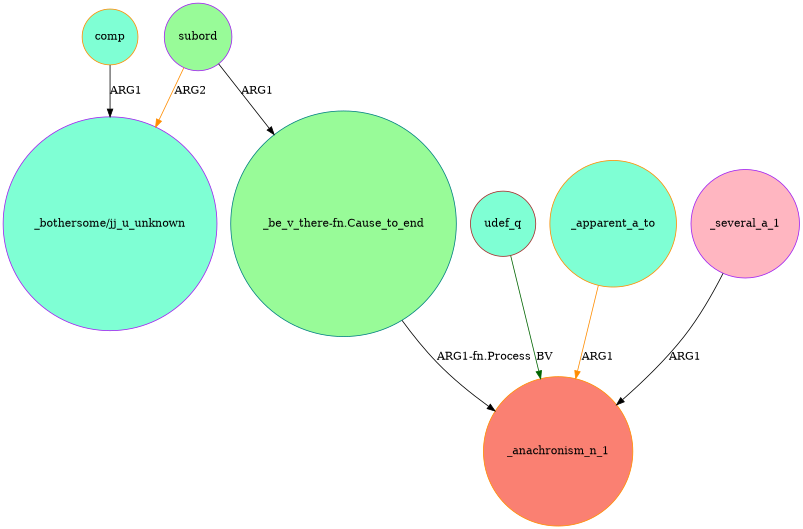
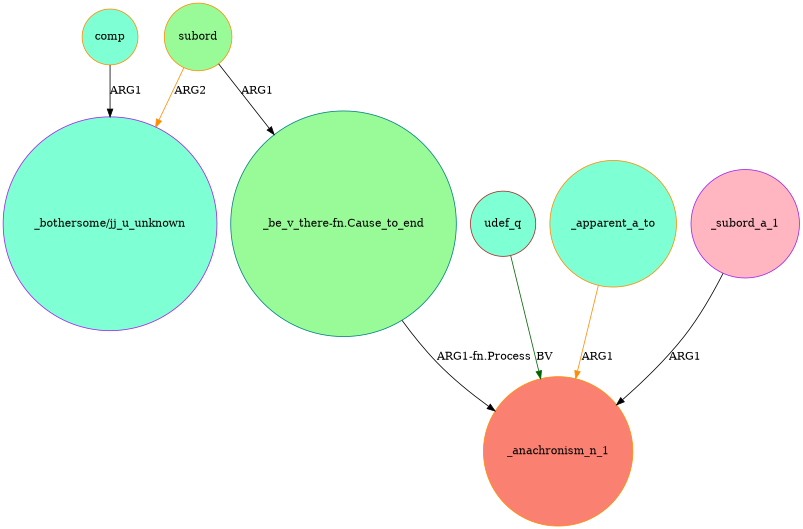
node "subord": color purple -> darkorange
node "_several_a_1": label "_several_a_1" -> "_subord_a_1"
